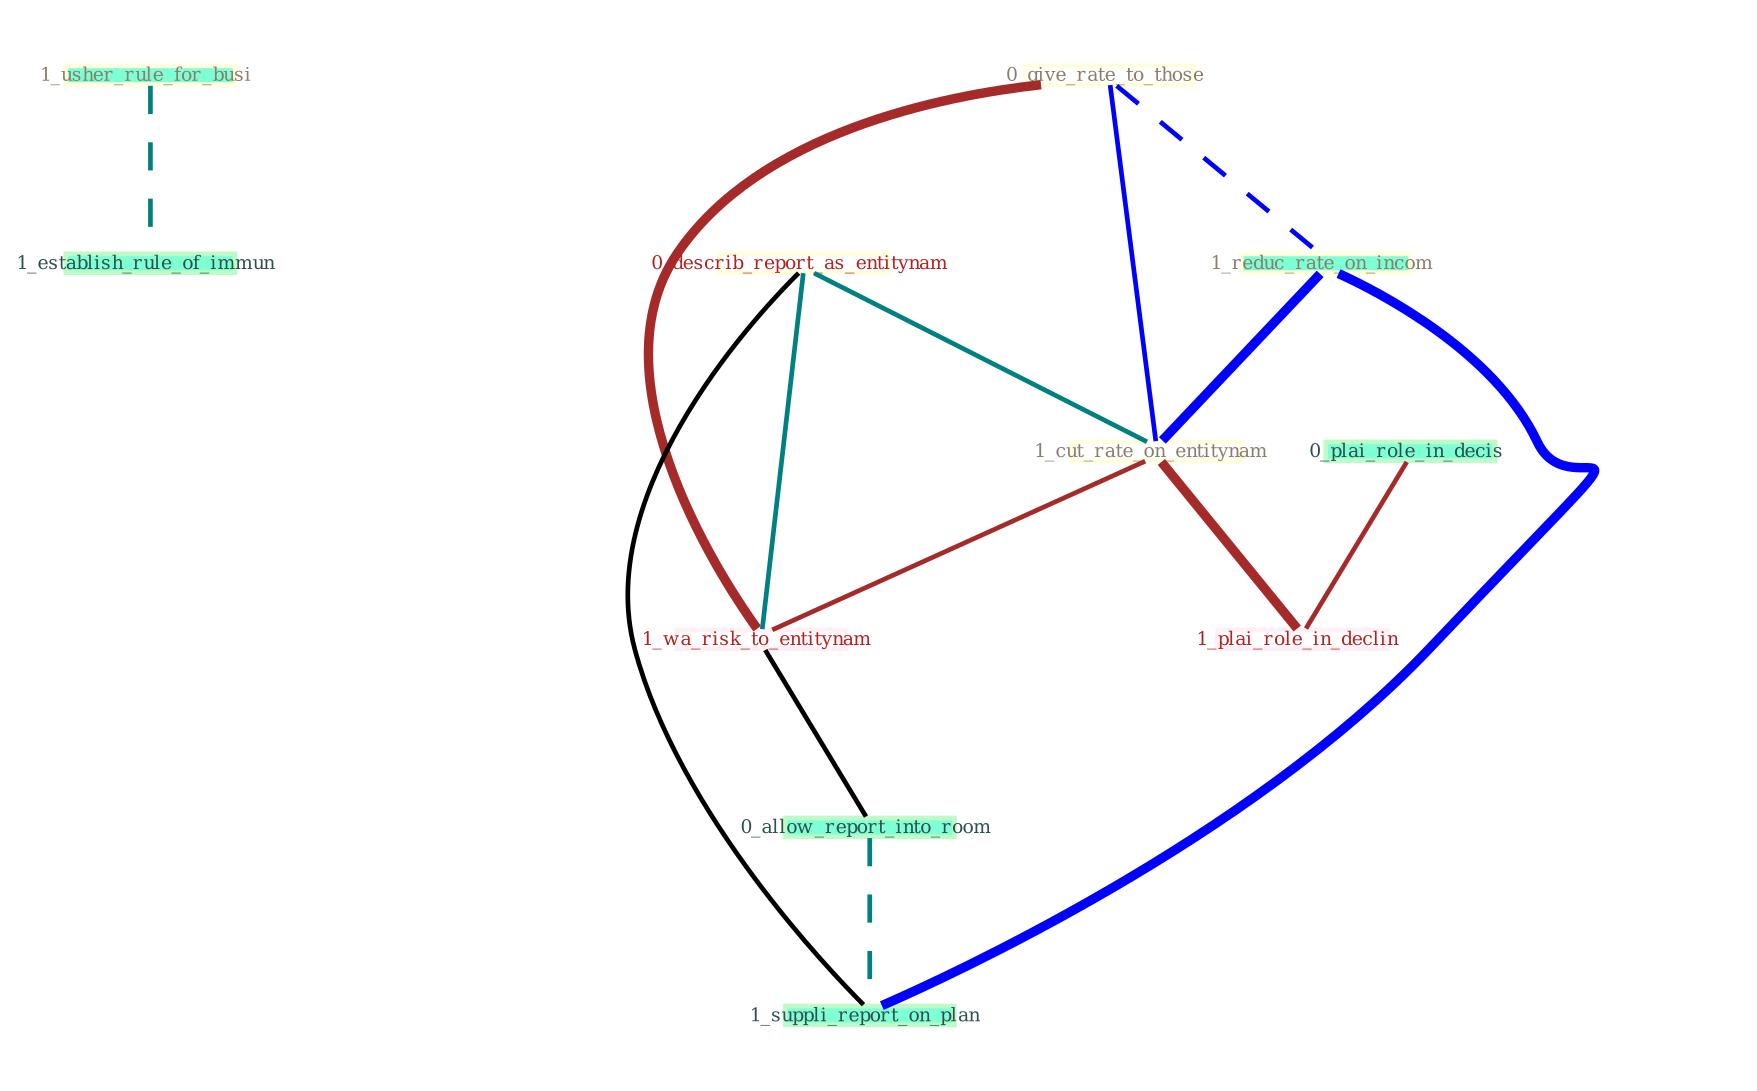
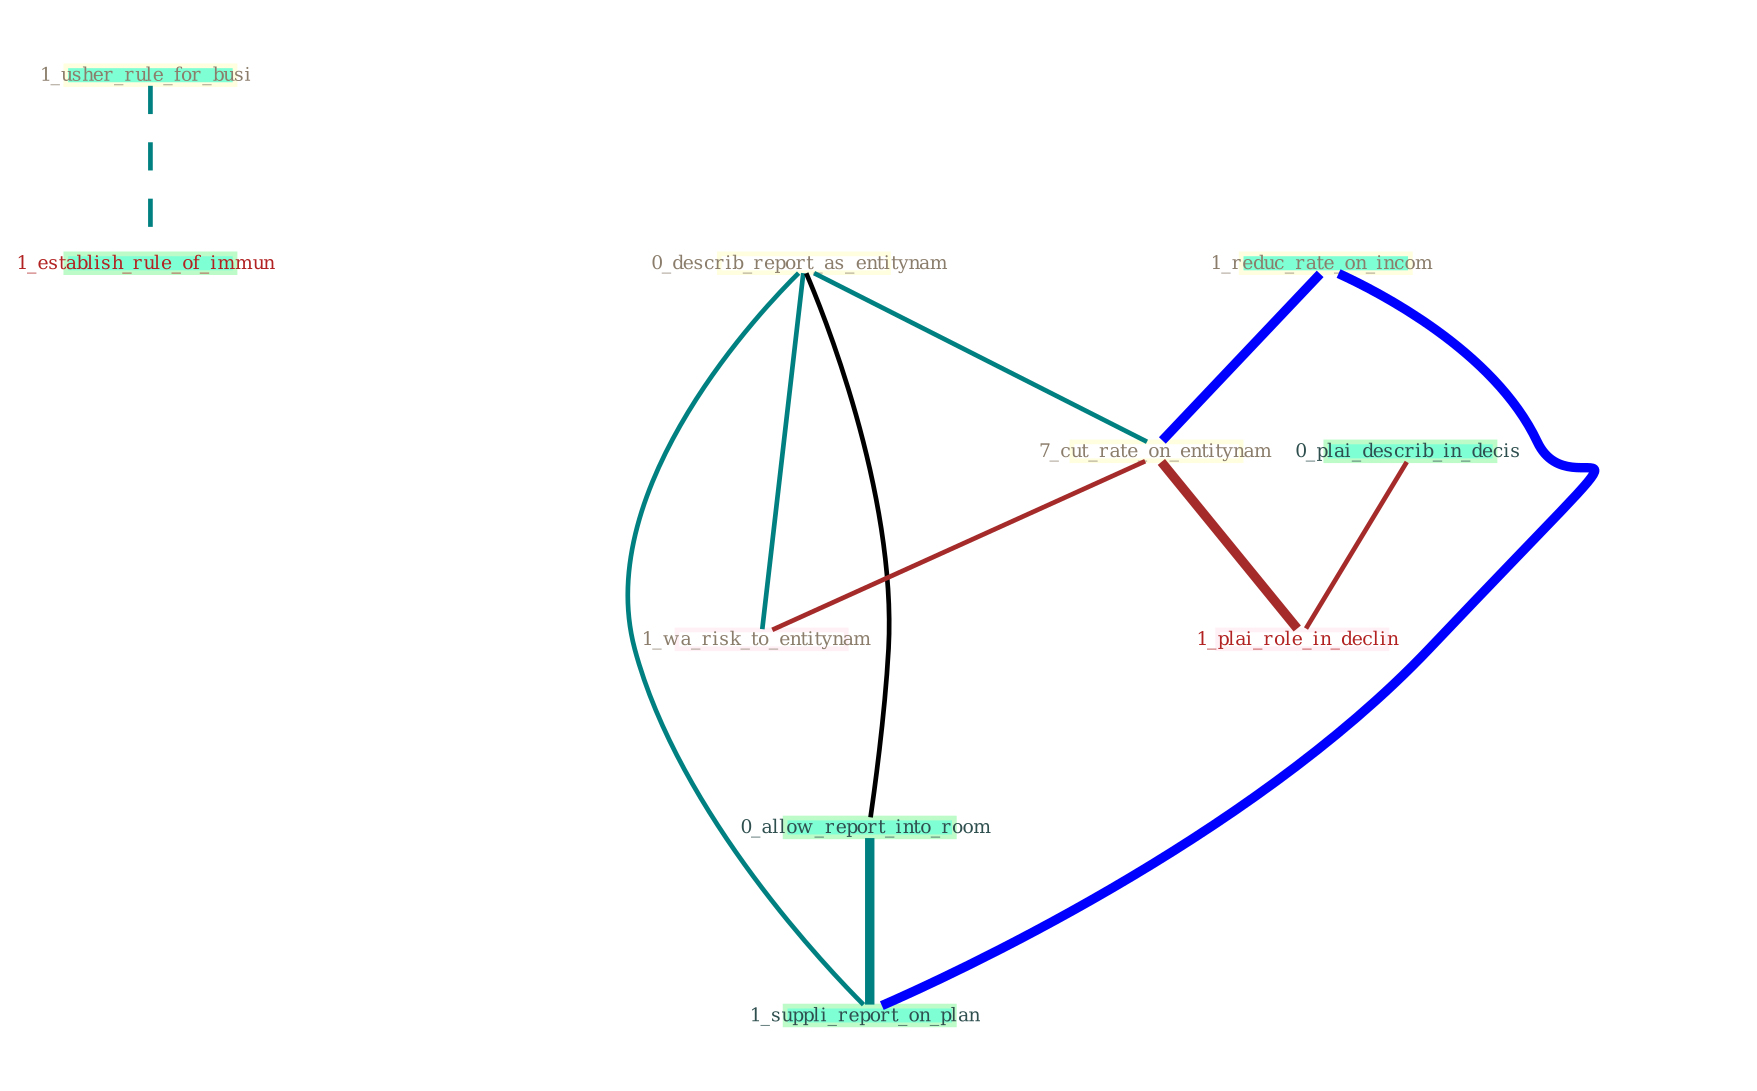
node "0_give_rate_to_those": removed
node "1_establish_rule_of_immun": fontcolor #2f4f4f -> #b22222
node "0_describ_report_as_entitynam": fontcolor #b22222 -> #8b7d6b
node "1_cut_rate_on_entitynam": label "1_cut_rate_on_entitynam" -> "7_cut_rate_on_entitynam"
node "0_plai_role_in_decis": label "0_plai_role_in_decis" -> "0_plai_describ_in_decis"
node "1_wa_risk_to_entitynam": fontcolor #b22222 -> #8b7d6b
edge "0_describ_report_as_entitynam" -- "1_suppli_report_on_plan": color black -> teal
edge "1_wa_risk_to_entitynam" -- "0_allow_report_into_room": now "0_describ_report_as_entitynam" -- "0_allow_report_into_room"
edge "0_allow_report_into_room" -- "1_suppli_report_on_plan": style dashed -> bold
